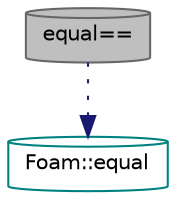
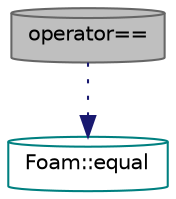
node "equal==": label "equal==" -> "operator=="
